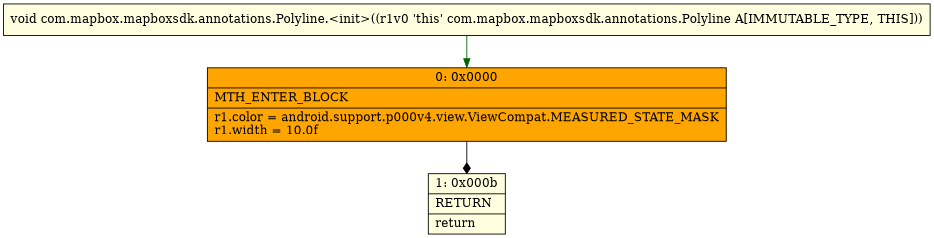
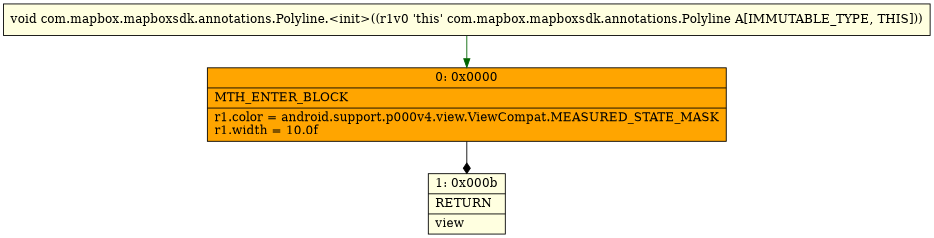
node "1: 0x000b": text "return" -> "view"
